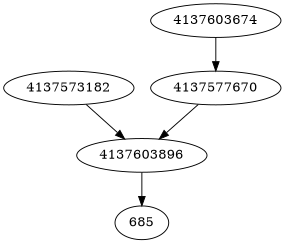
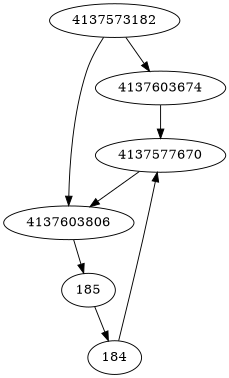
edge "4137573182" -> "4137603674": added
node "4137603896": label "4137603896" -> "4137603806"
node "685": label "685" -> "185"
node "184": added
